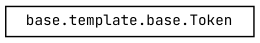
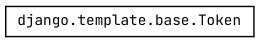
node "base.template.base.Token": label "base.template.base.Token" -> "django.template.base.Token"
